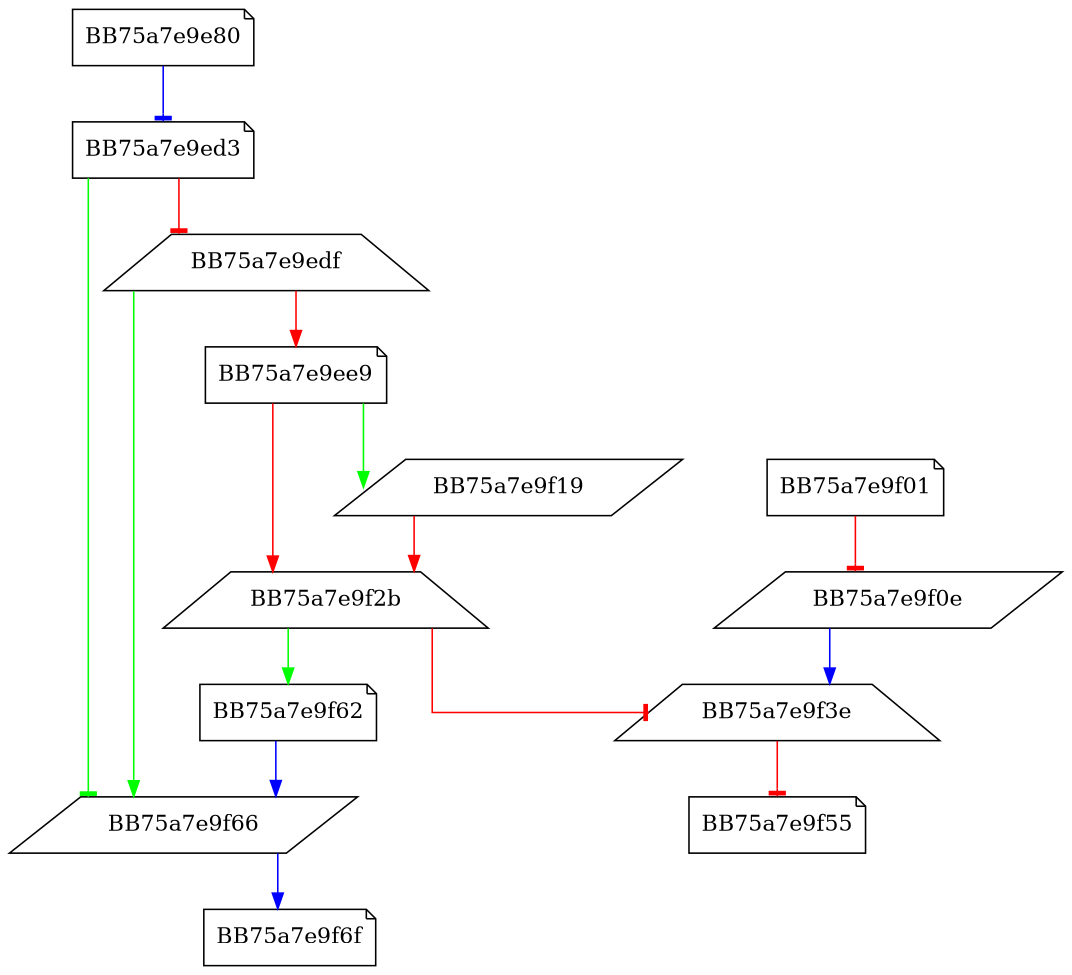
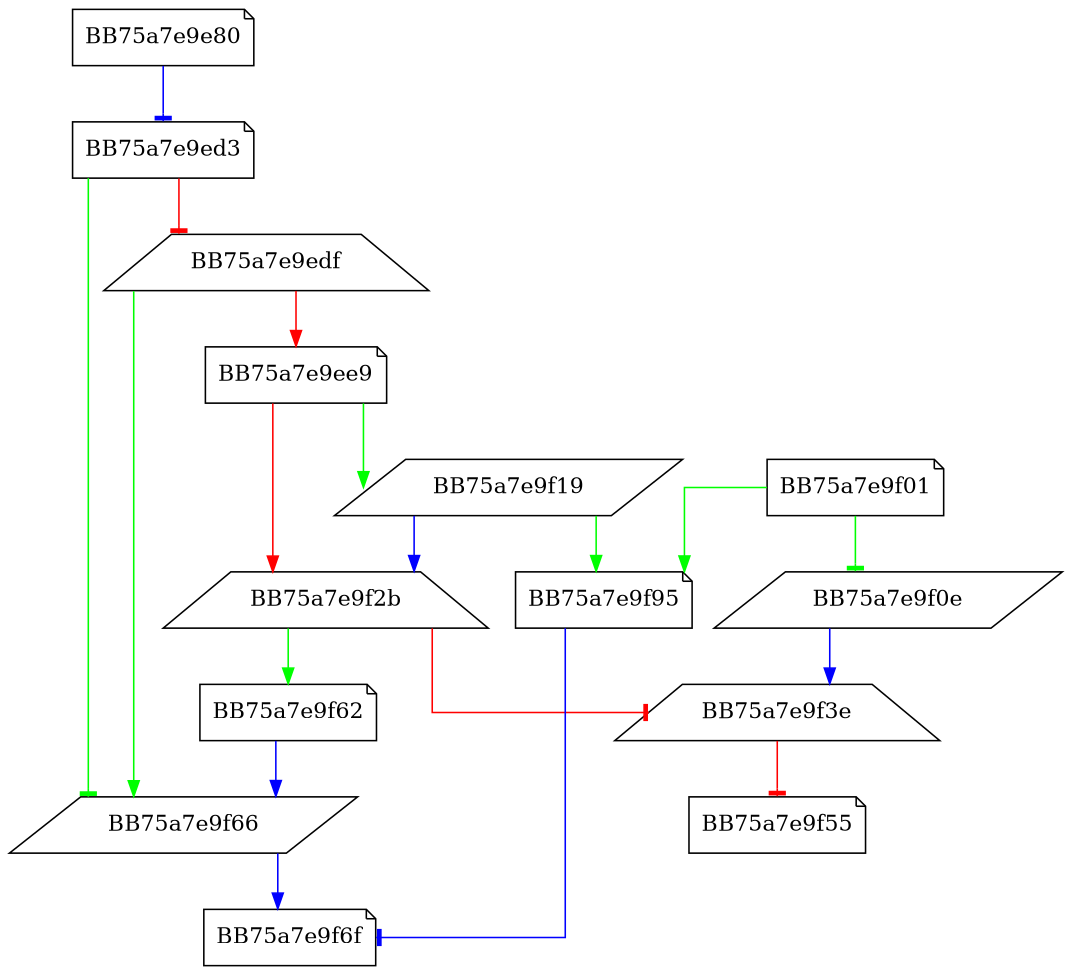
edge "BB75a7e9f19" -> "BB75a7e9f2b": color red -> blue
edge "BB75a7e9f01" -> "BB75a7e9f0e": color red -> green
node "BB75a7e9f95": added
